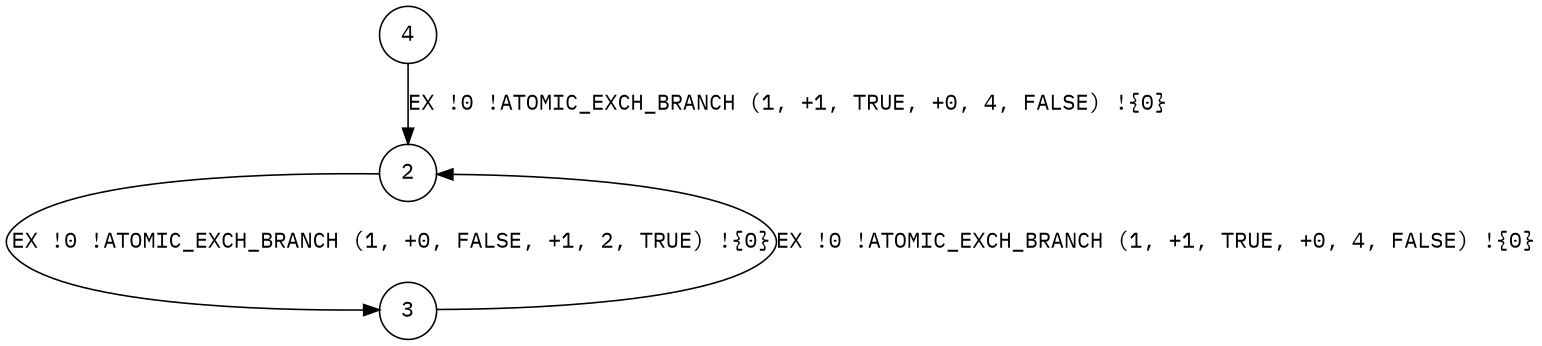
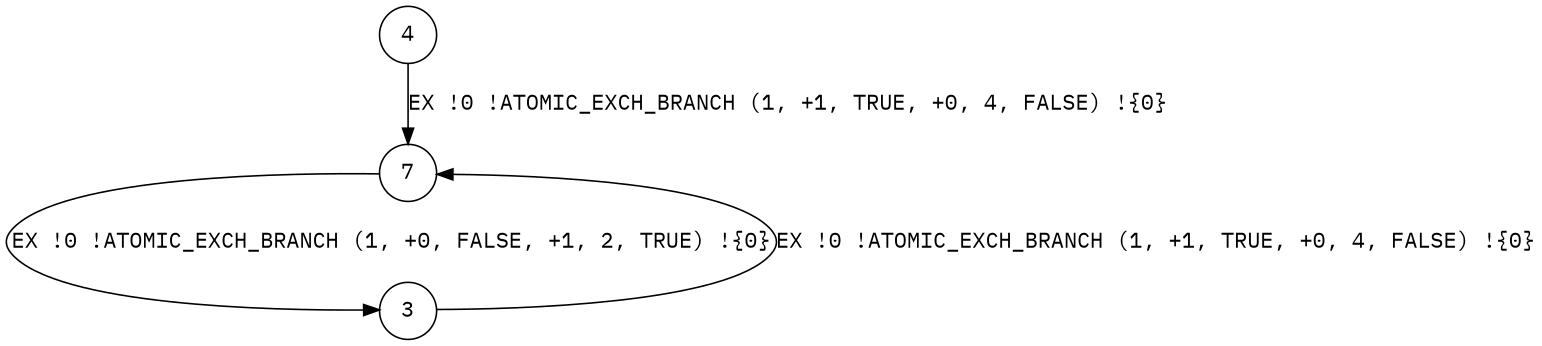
node "2": label "2" -> "7"
